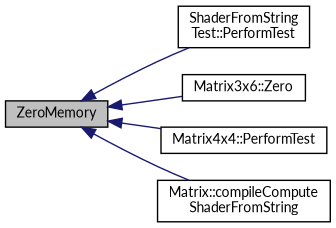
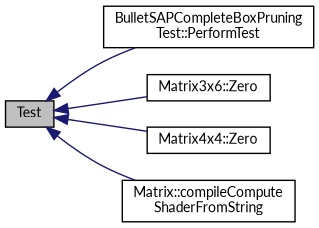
node "ShaderFromString Test::PerformTest": label "ShaderFromString Test::PerformTest" -> "BulletSAPCompleteBoxPruning Test::PerformTest"
node "ZeroMemory": label "ZeroMemory" -> "Test"
node "Matrix4x4::PerformTest": label "Matrix4x4::PerformTest" -> "Matrix4x4::Zero"
